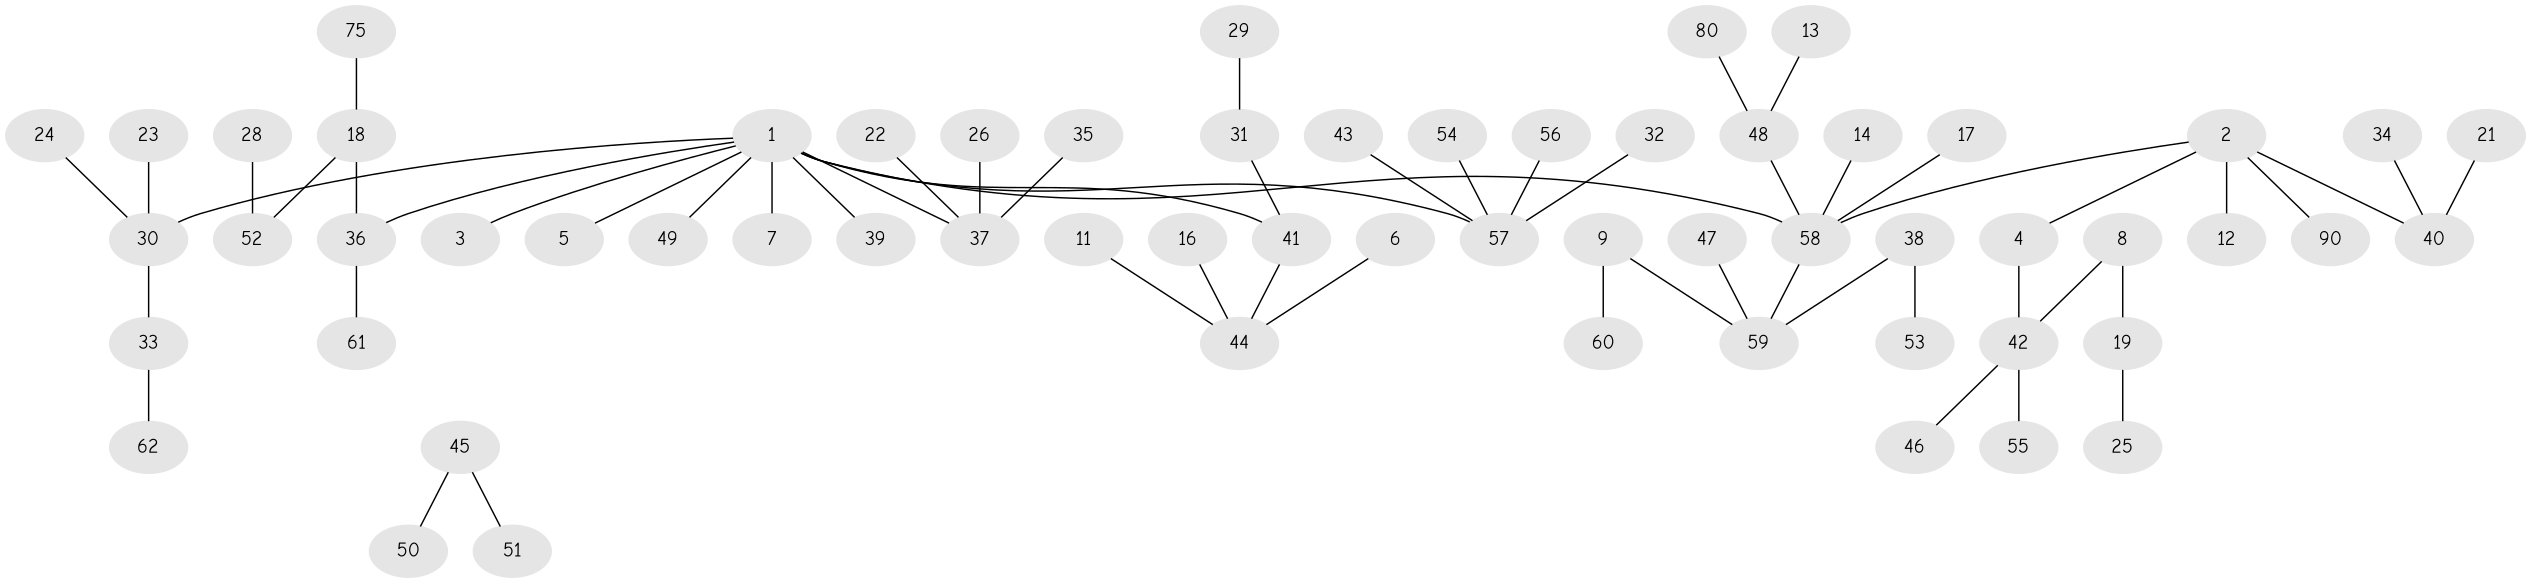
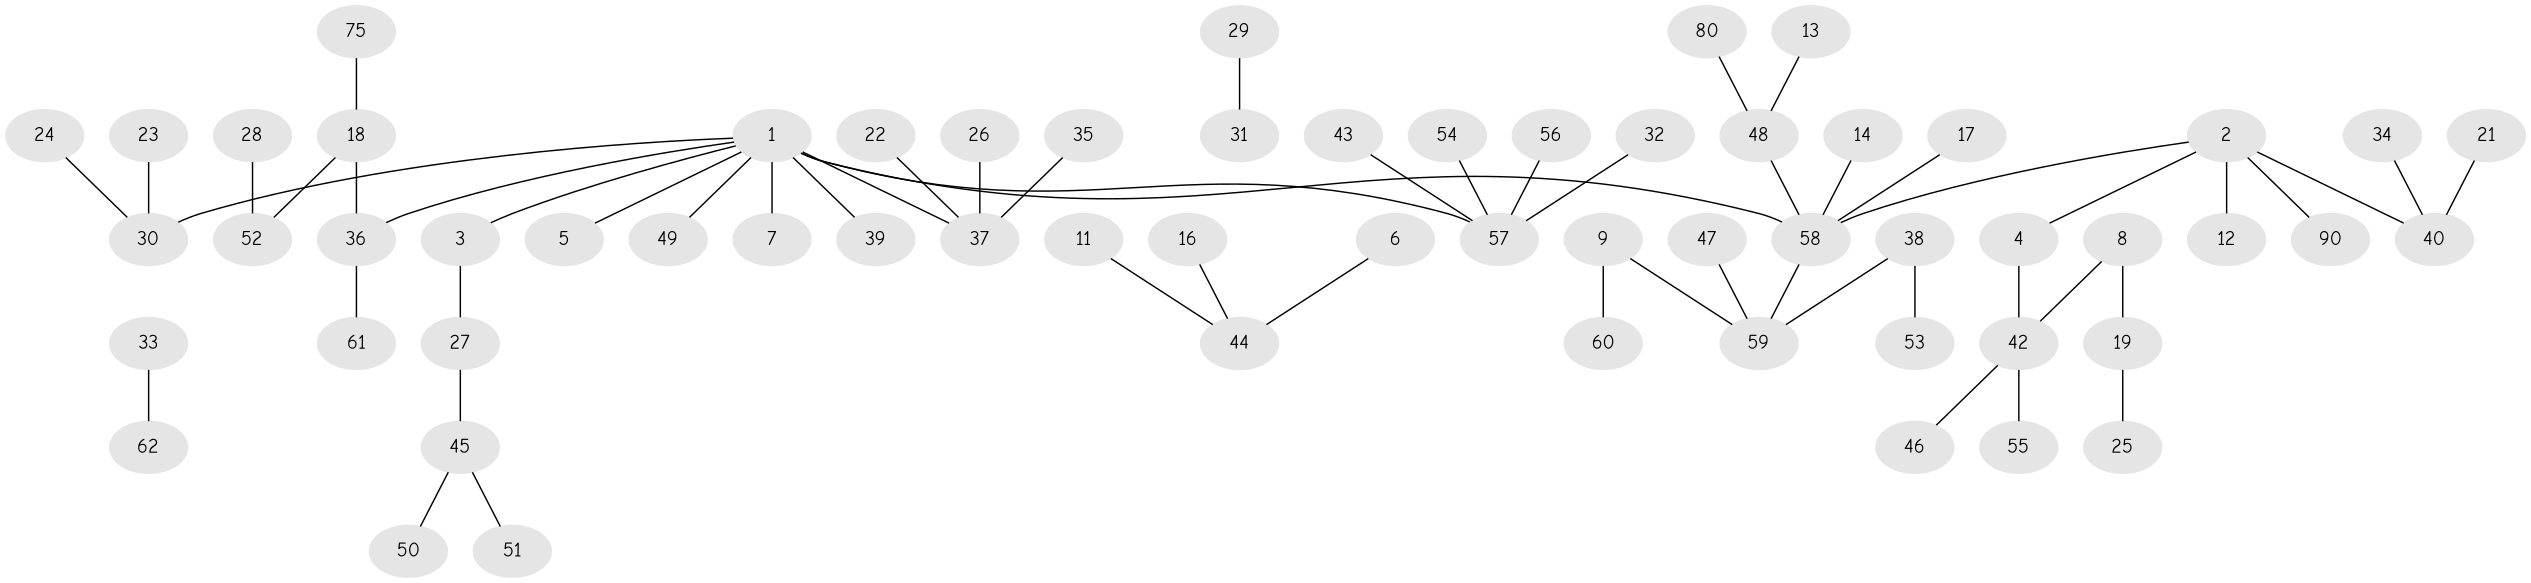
node "41": removed
edge "30" -- "33": removed
node "27": added
